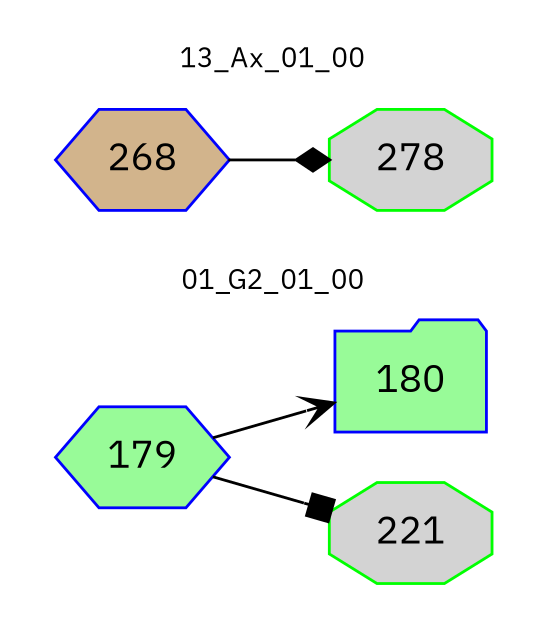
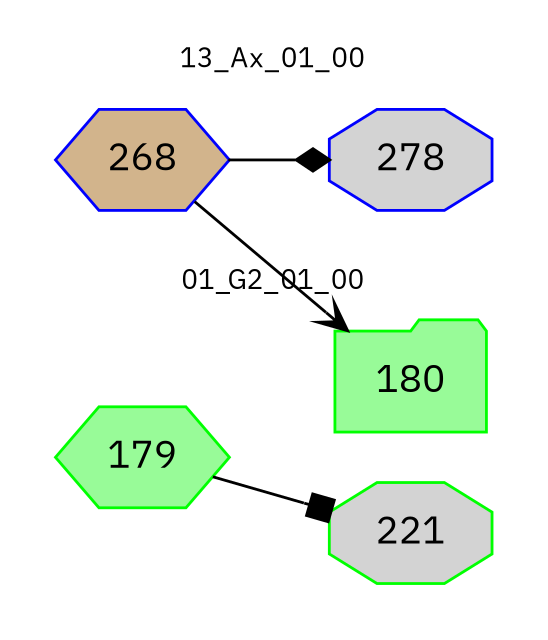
node "278": color green -> blue
node "180": color blue -> green
edge "179" -> "180": now "268" -> "180"
node "179": color blue -> green
